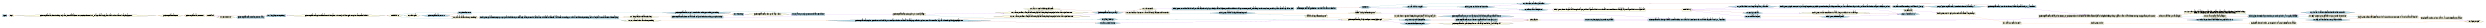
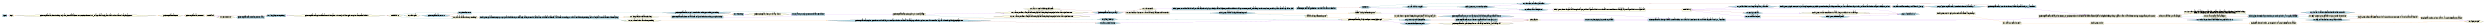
node "Limbic System: Yes, think're one disco mother.": label "Limbic System: Yes, think're one disco mother." -> "Limbic System: Yes, you're one disco mother."
node "You: That's sad.": removed
node "Ancient Reptilian Brain: I know you do, baby... I know...": label "Ancient Reptilian Brain: I know you do, baby... I know..." -> "Ancient Coming Brain: I know you do, baby... I know..."
